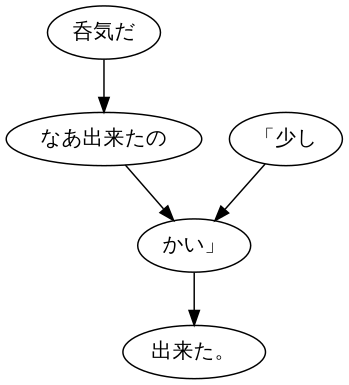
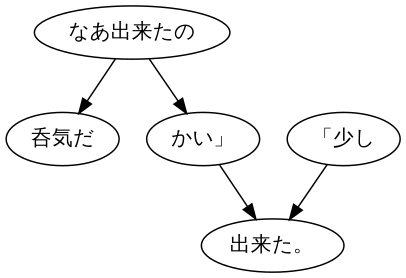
edge "呑気だ" -> "なあ出来たの": reversed
edge "「少し" -> "かい」": now "「少し" -> "出来た。"
